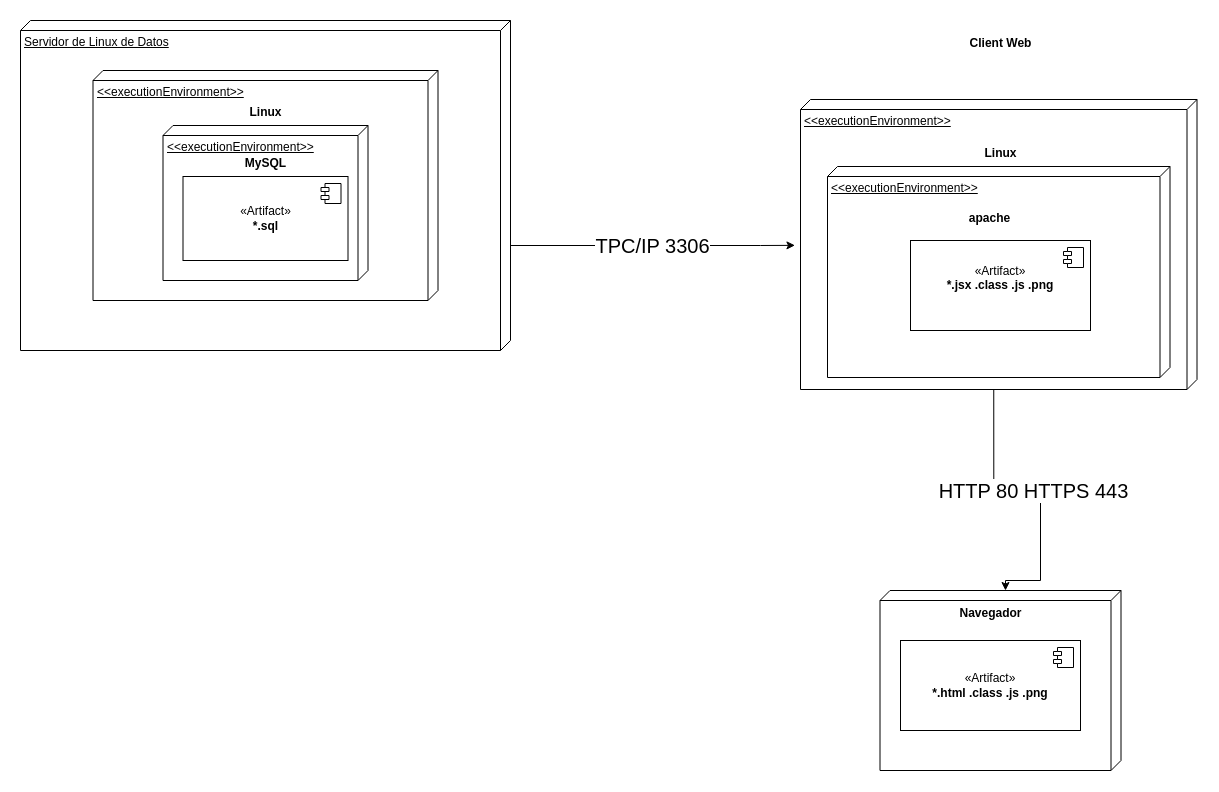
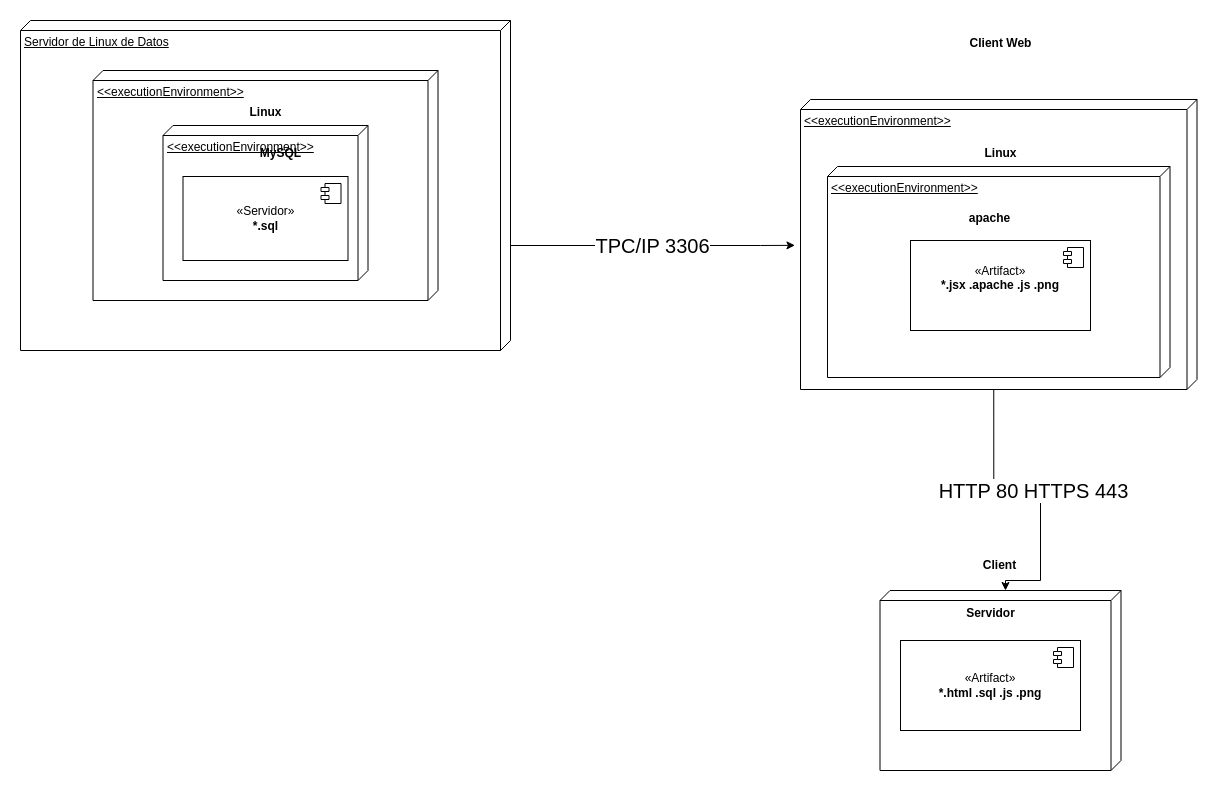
node "MySQL": moved (266, 164) -> (281, 154)
node "«Artifact» *.sql": label "«Artifact» *.sql" -> "«Servidor» *.sql"
node "«Artifact» *.jsx .class .js .png": label "«Artifact» *.jsx .class .js .png" -> "«Artifact» *.jsx .apache .js .png"
node "Client": added
node "Navegador": label "Navegador" -> "Servidor"
node "«Artifact» *.html .class .js .png": label "«Artifact» *.html .class .js .png" -> "«Artifact» *.html .sql .js .png"
